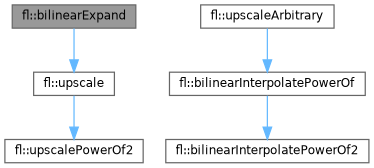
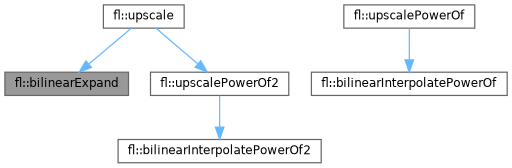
node "fl::upscaleArbitrary": label "fl::upscaleArbitrary" -> "fl::upscalePowerOf"
edge "fl::bilinearExpand" -> "fl::upscale": reversed
edge "fl::bilinearInterpolatePowerOf" -> "fl::bilinearInterpolatePowerOf2": now "fl::upscalePowerOf2" -> "fl::bilinearInterpolatePowerOf2"
